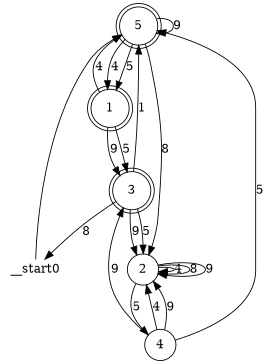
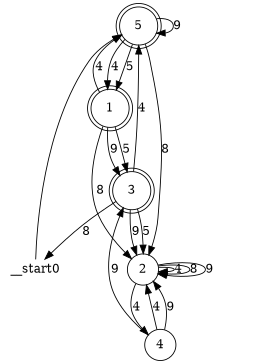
edge "3" -> "5": label "1" -> "4"
edge "4" -> "5": removed, label "5"
edge "1" -> "2": added, label "8"
edge "2" -> "4": label "5" -> "4"
